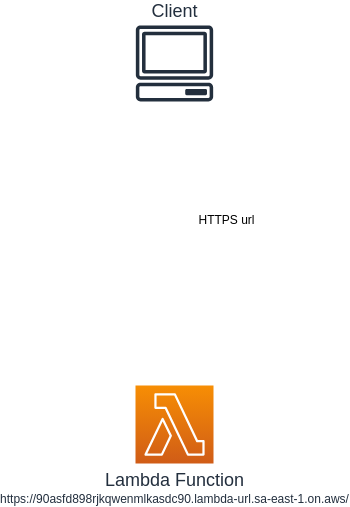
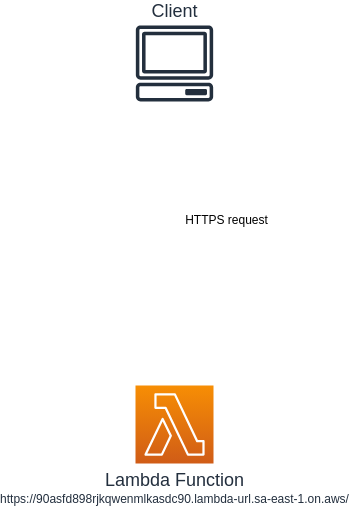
node "HTTPS url": label "HTTPS url" -> "HTTPS request"
